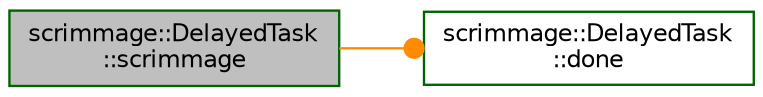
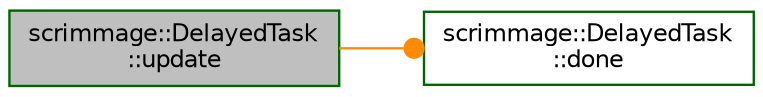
node "scrimmage::DelayedTask ::scrimmage": label "scrimmage::DelayedTask ::scrimmage" -> "scrimmage::DelayedTask ::update"
